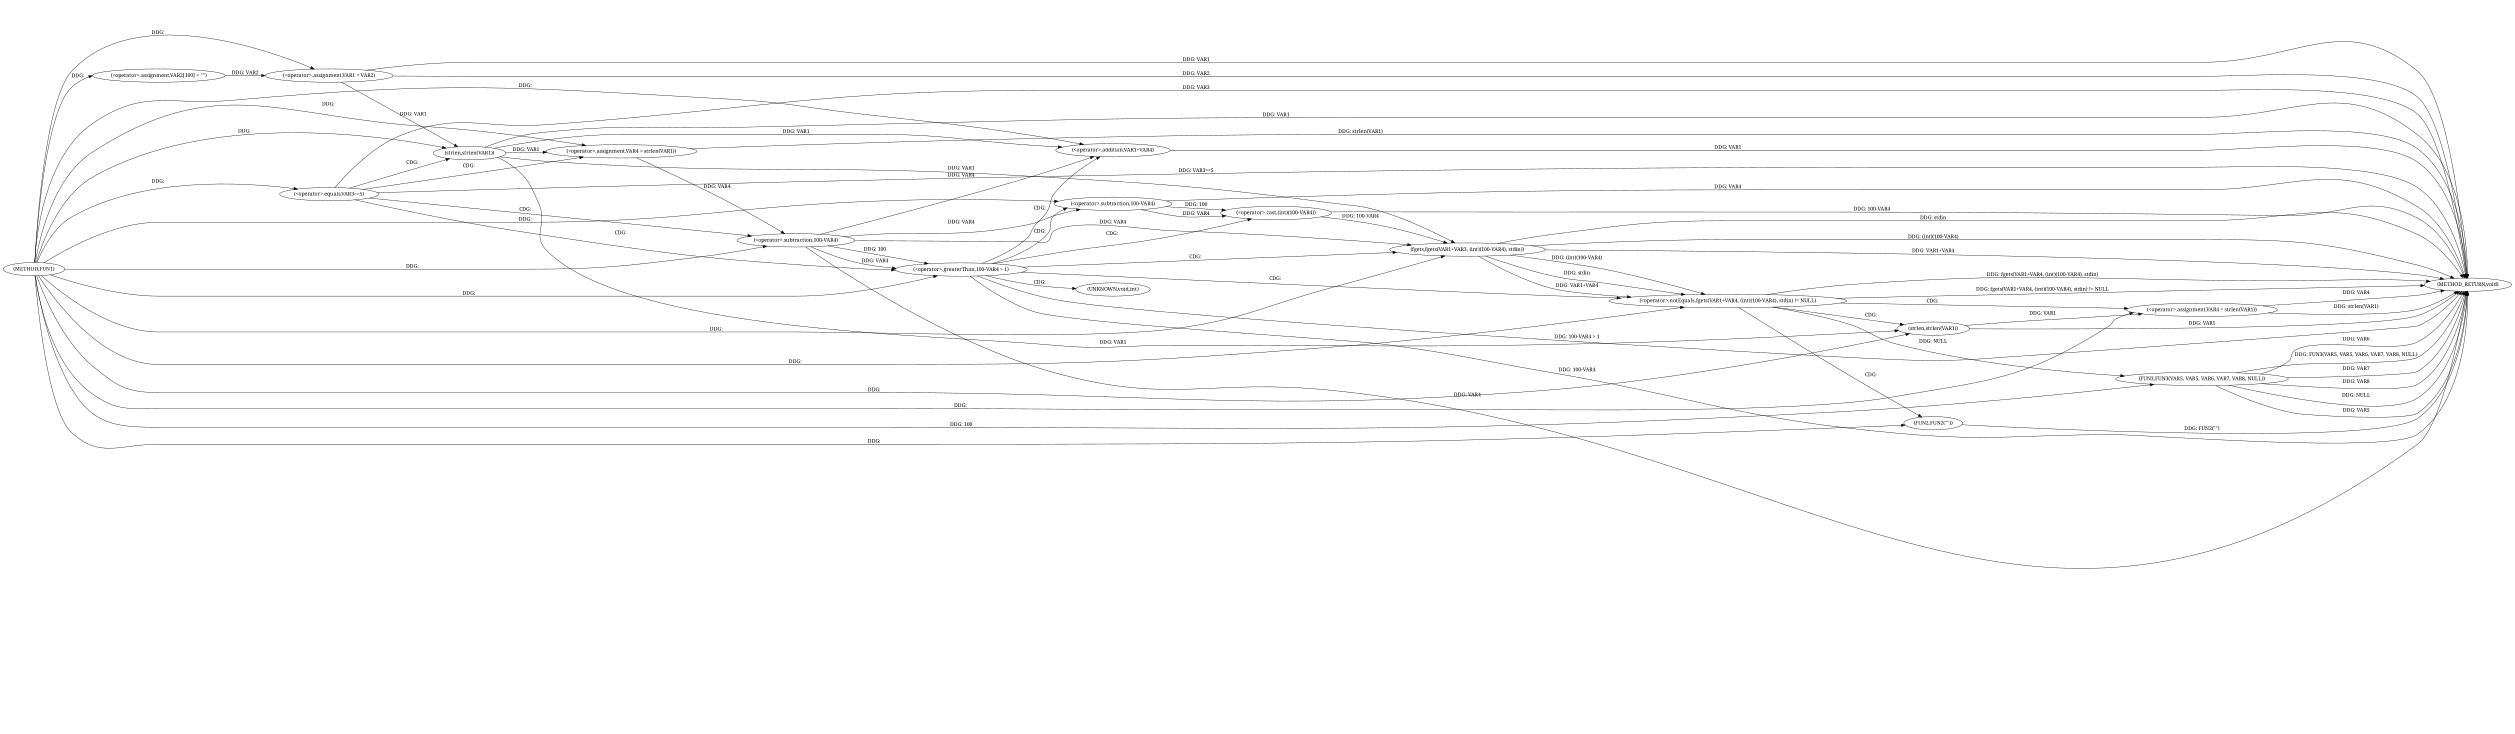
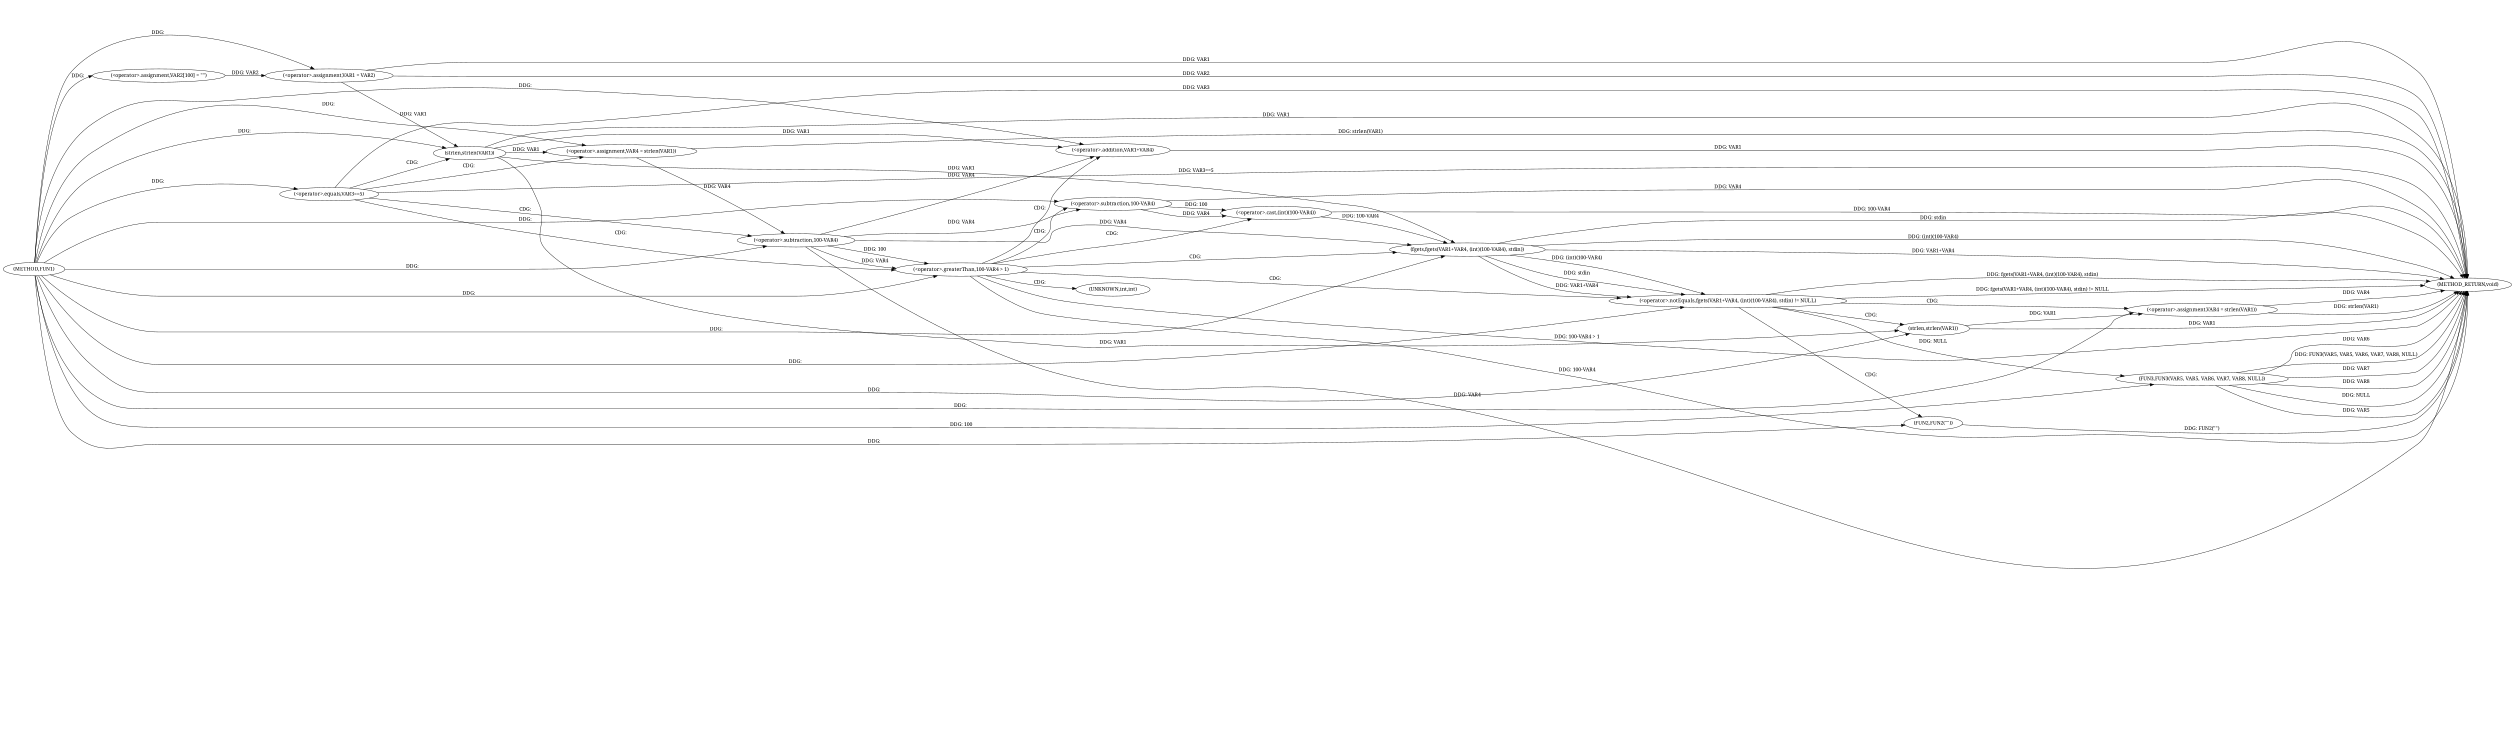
node "(fgets,fgets(VAR1+VAR3, (int)(100-VAR4), stdin))": label "(fgets,fgets(VAR1+VAR3, (int)(100-VAR4), stdin))" -> "(fgets,fgets(VAR1+VAR4, (int)(100-VAR4), stdin))"
node "(UNKNOWN,void,int)": label "(UNKNOWN,void,int)" -> "(UNKNOWN,int,int)"
